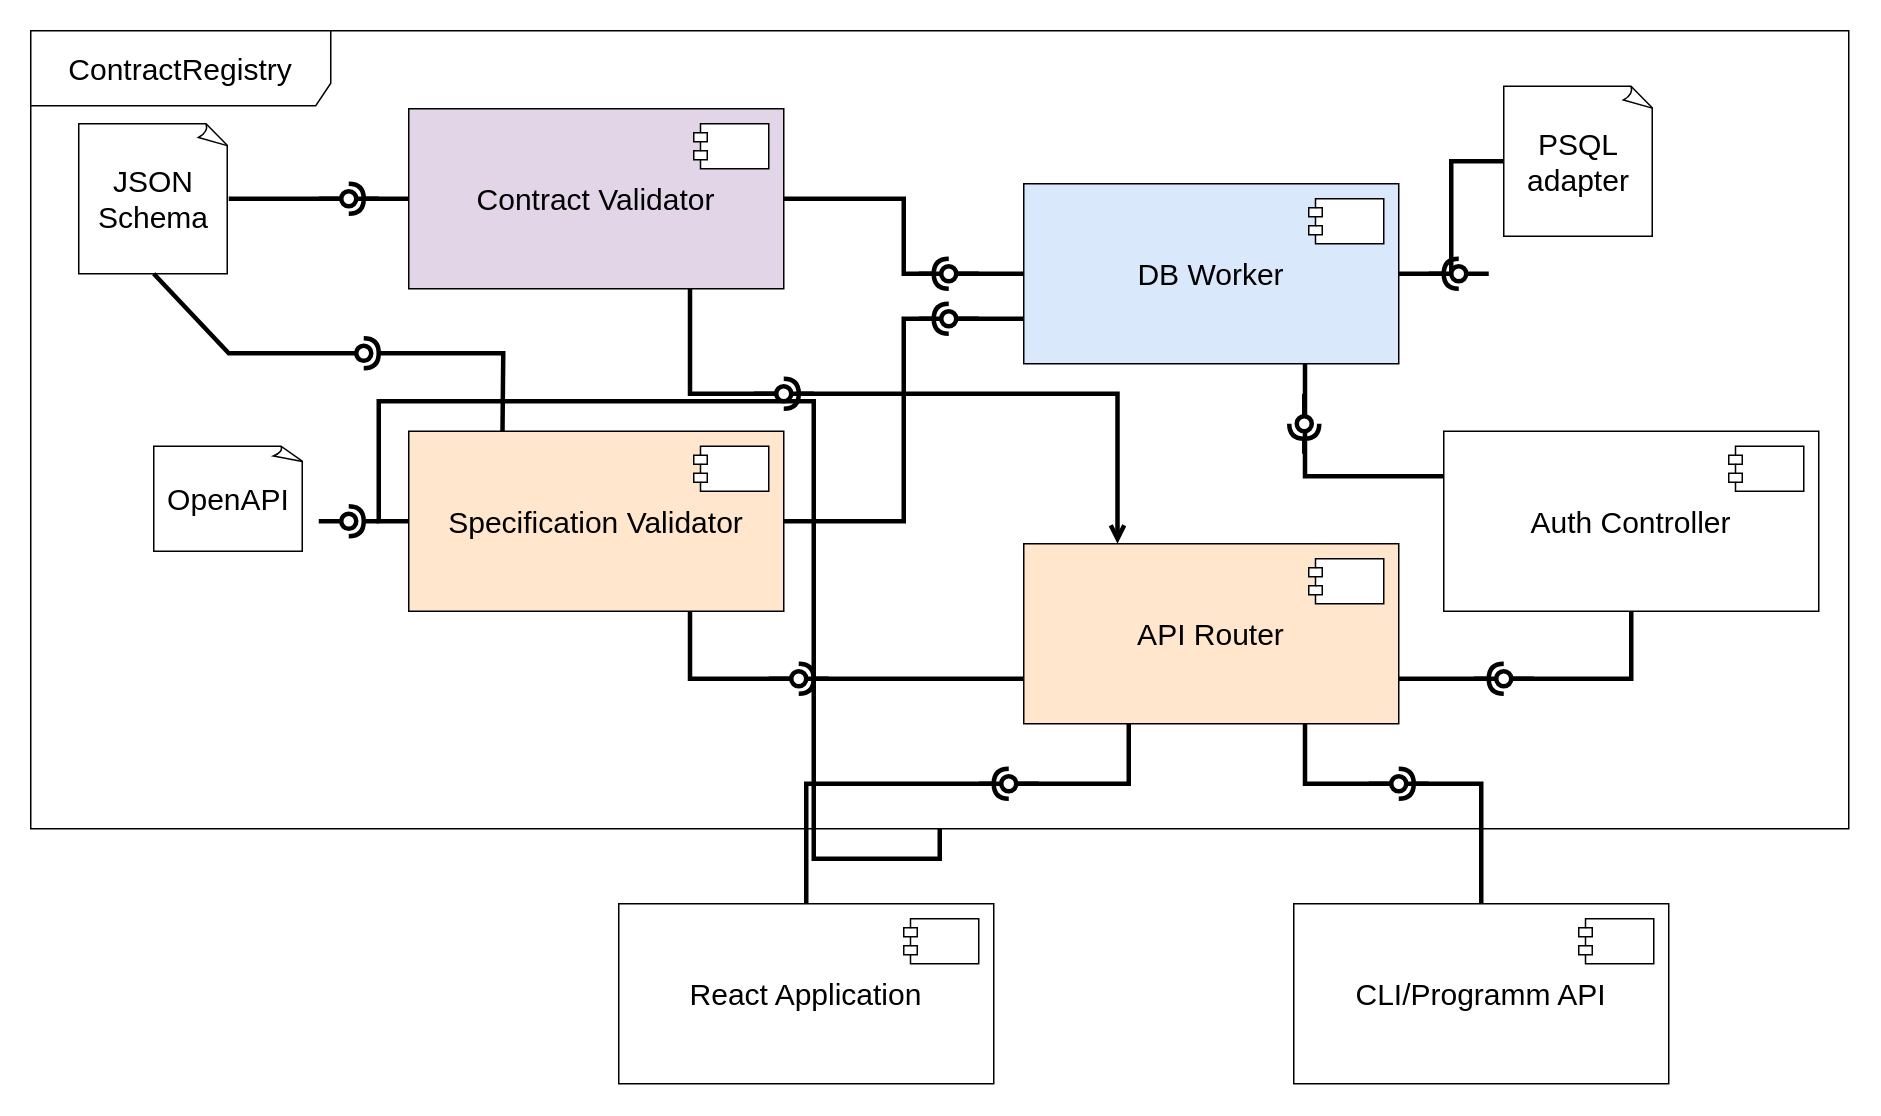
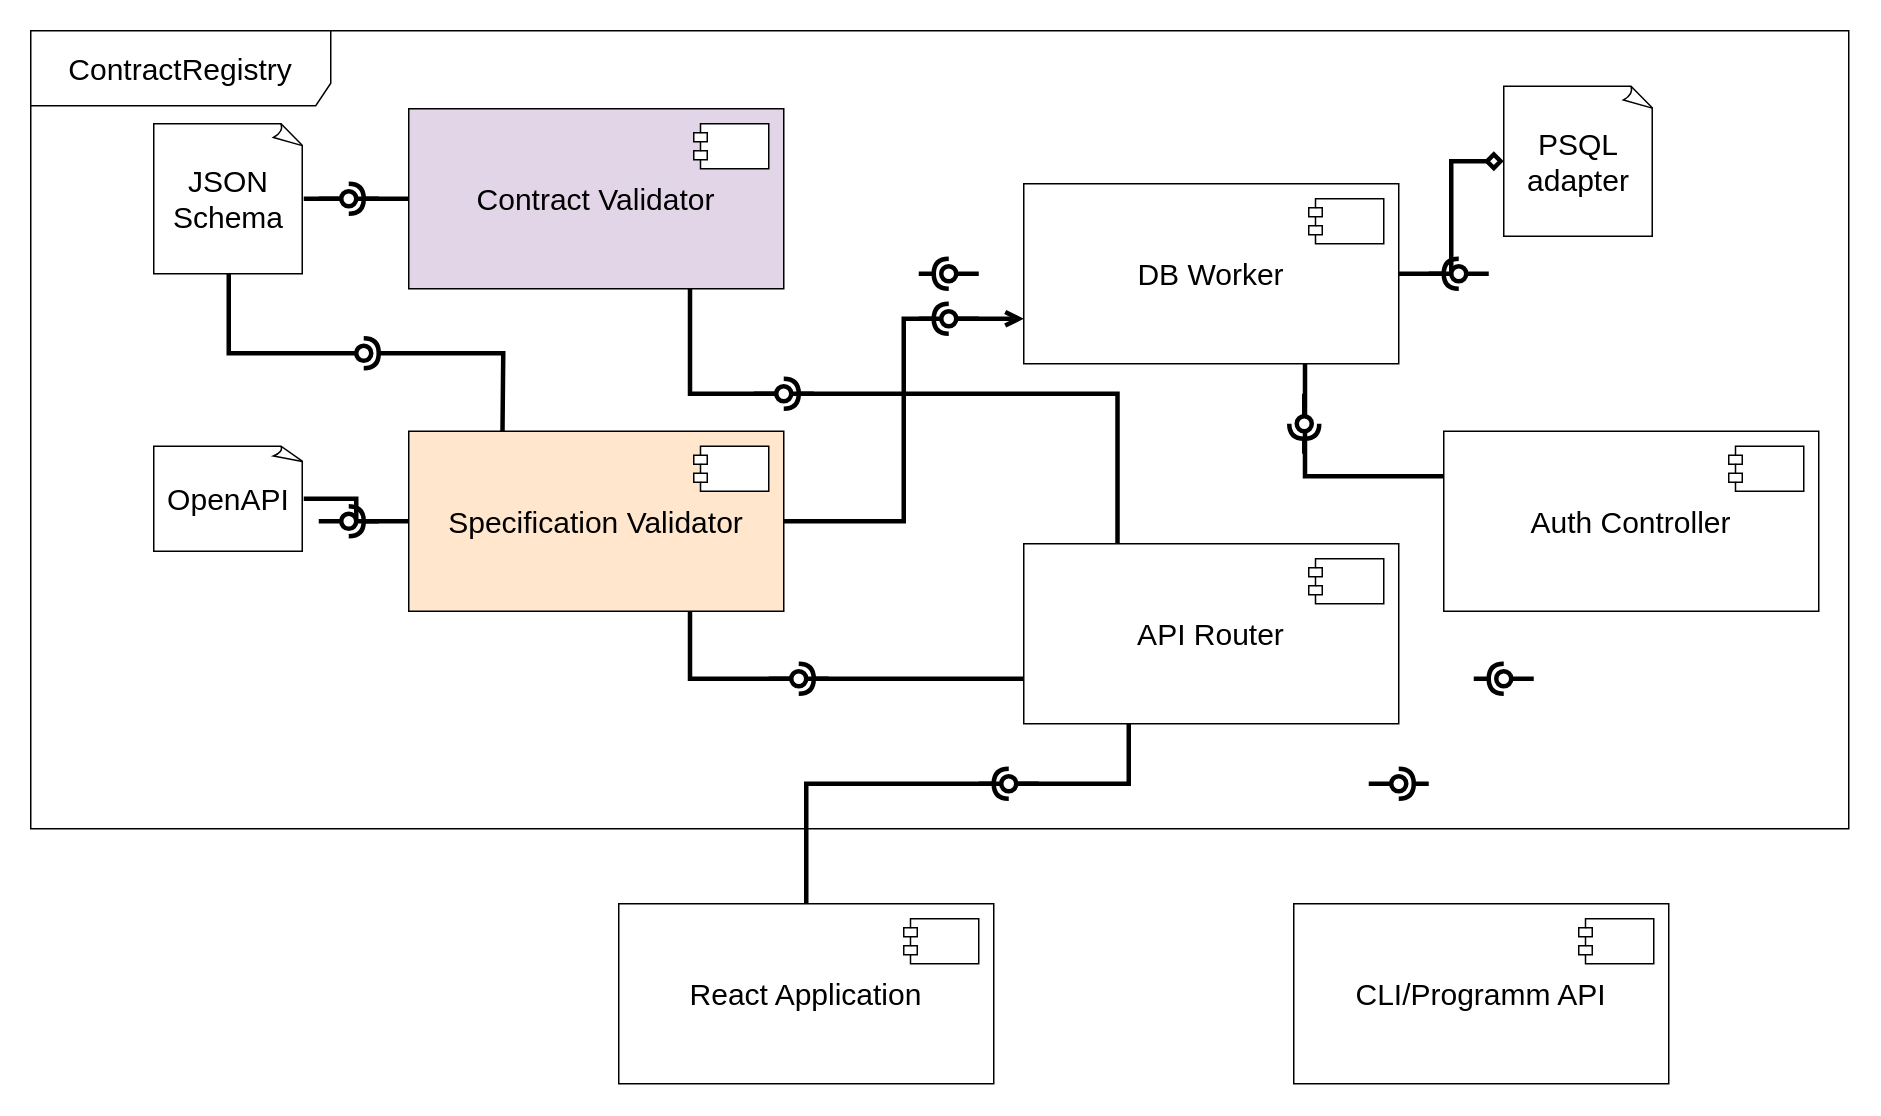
edge "PSQL adapter" -- "DB Worker": arrowhead none -> diamond
node "JSON Schema": moved (154, 199) -> (229, 199)
edge "Contract Validator" -- "DB Worker": removed
node "DB Worker": fillcolor #dae8fc -> #ffffff
edge "DB Worker" -- "Specification Validator": arrowhead none -> open
edge "ContractRegistry" -- "Specification Validator": now "OpenAPI" -- "Specification Validator"
edge "Contract Validator" -> "API Router": arrowhead open -> none
node "API Router": fillcolor #ffe6cc -> #ffffff
edge "Auth Controller" -- "API Router": removed
edge "API Router" -- "CLI/Programm API": removed
